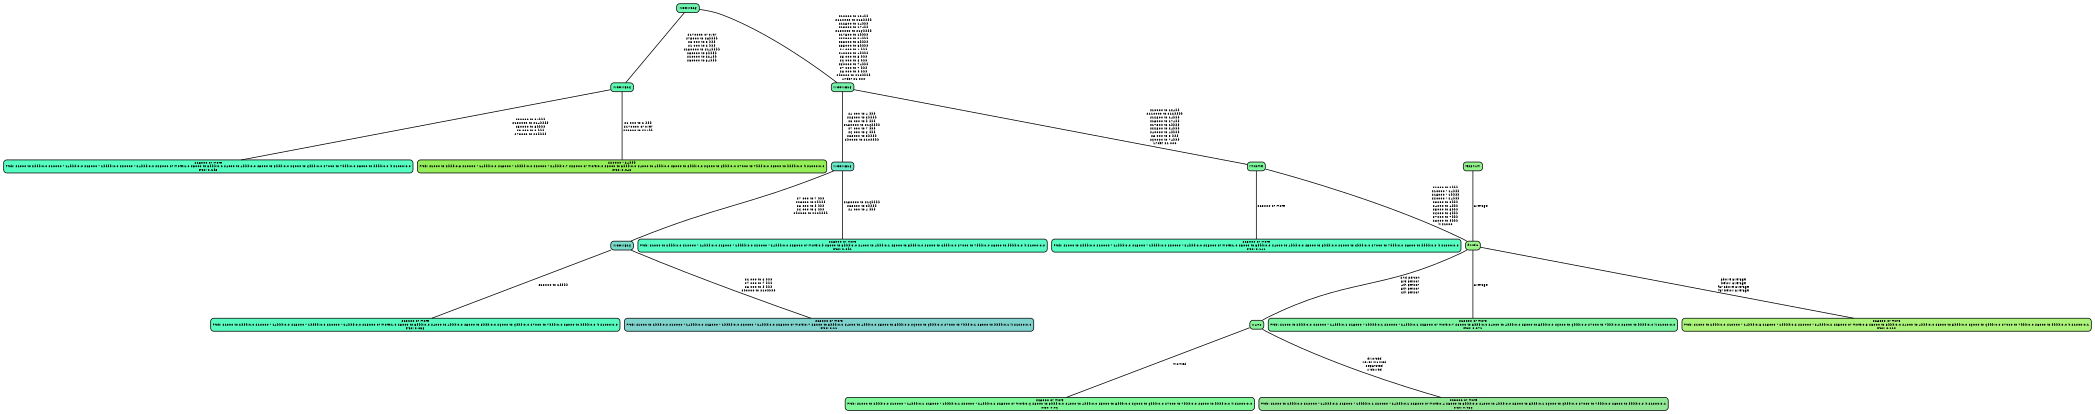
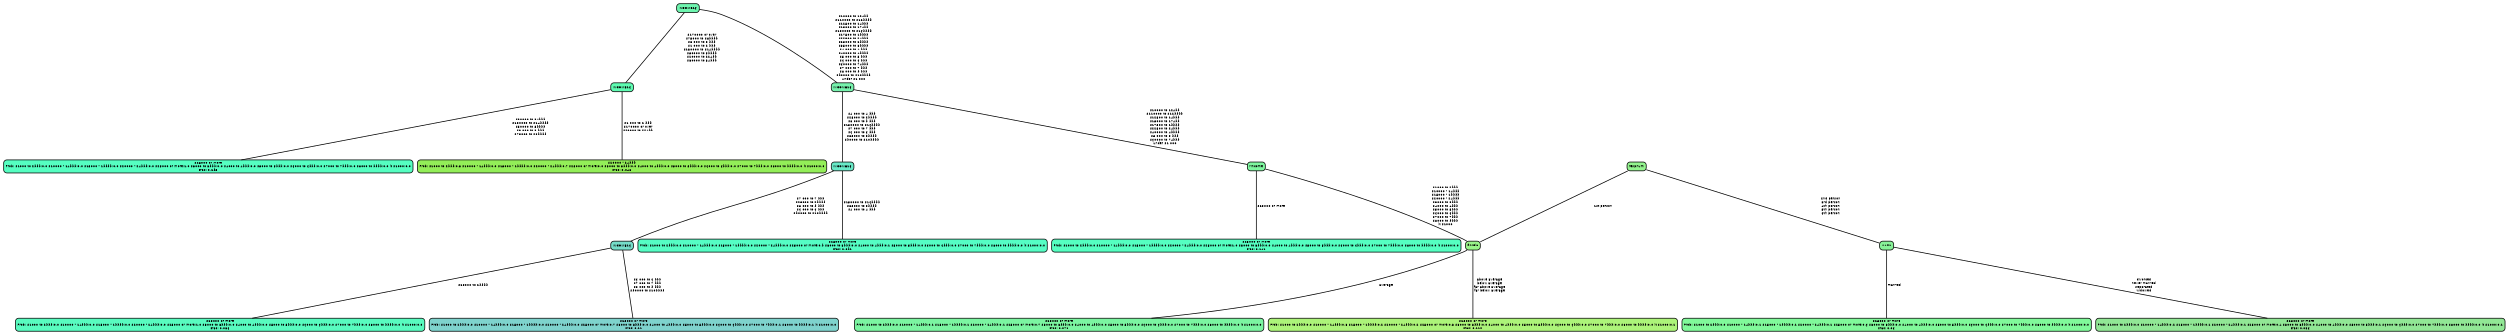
edge "respnum" -- "finrela": label " average" -> " 1st person"
edge "finrela" -- "MAR1": now "respnum" -- "MAR1"
